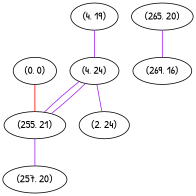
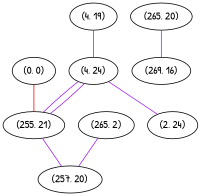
node "(265, 2)": added
